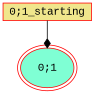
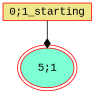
node "0;1": label "0;1" -> "5;1"
